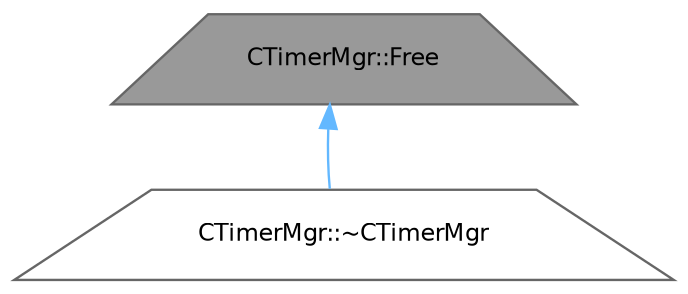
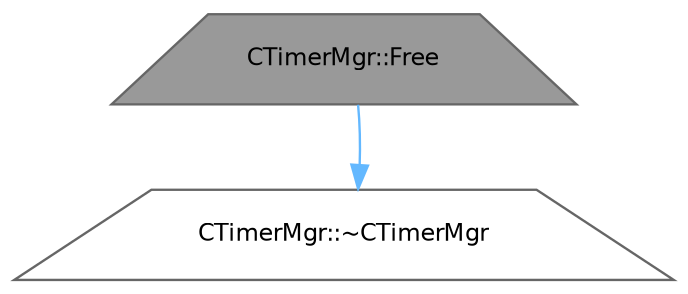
edge "CTimerMgr::~CTimerMgr" -> "CTimerMgr::Free": reversed
